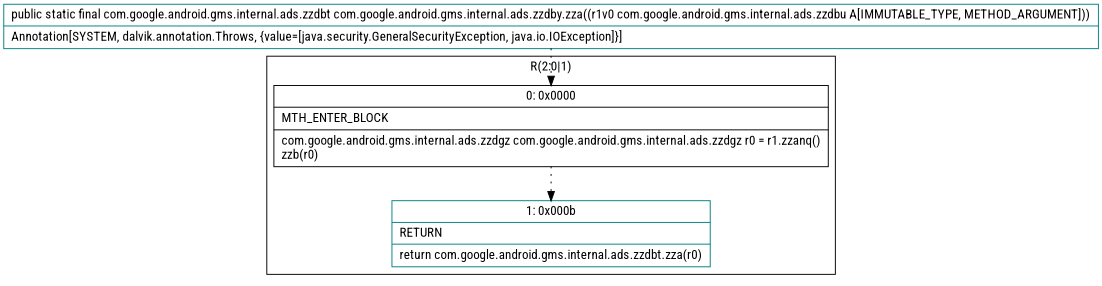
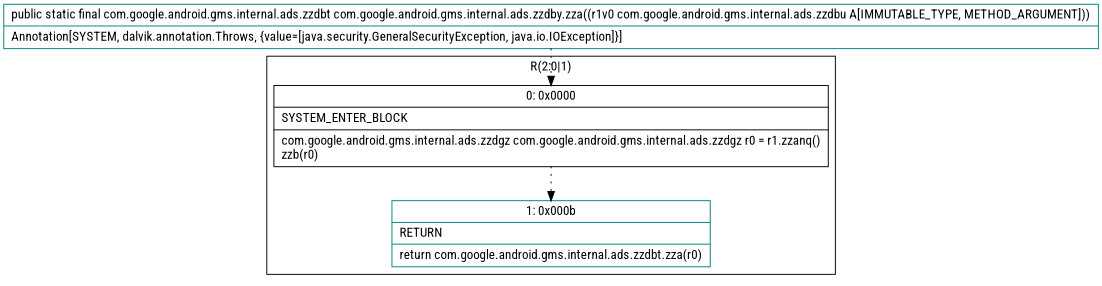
node "0: 0x0000": text "MTH_ENTER_BLOCK" -> "SYSTEM_ENTER_BLOCK"
